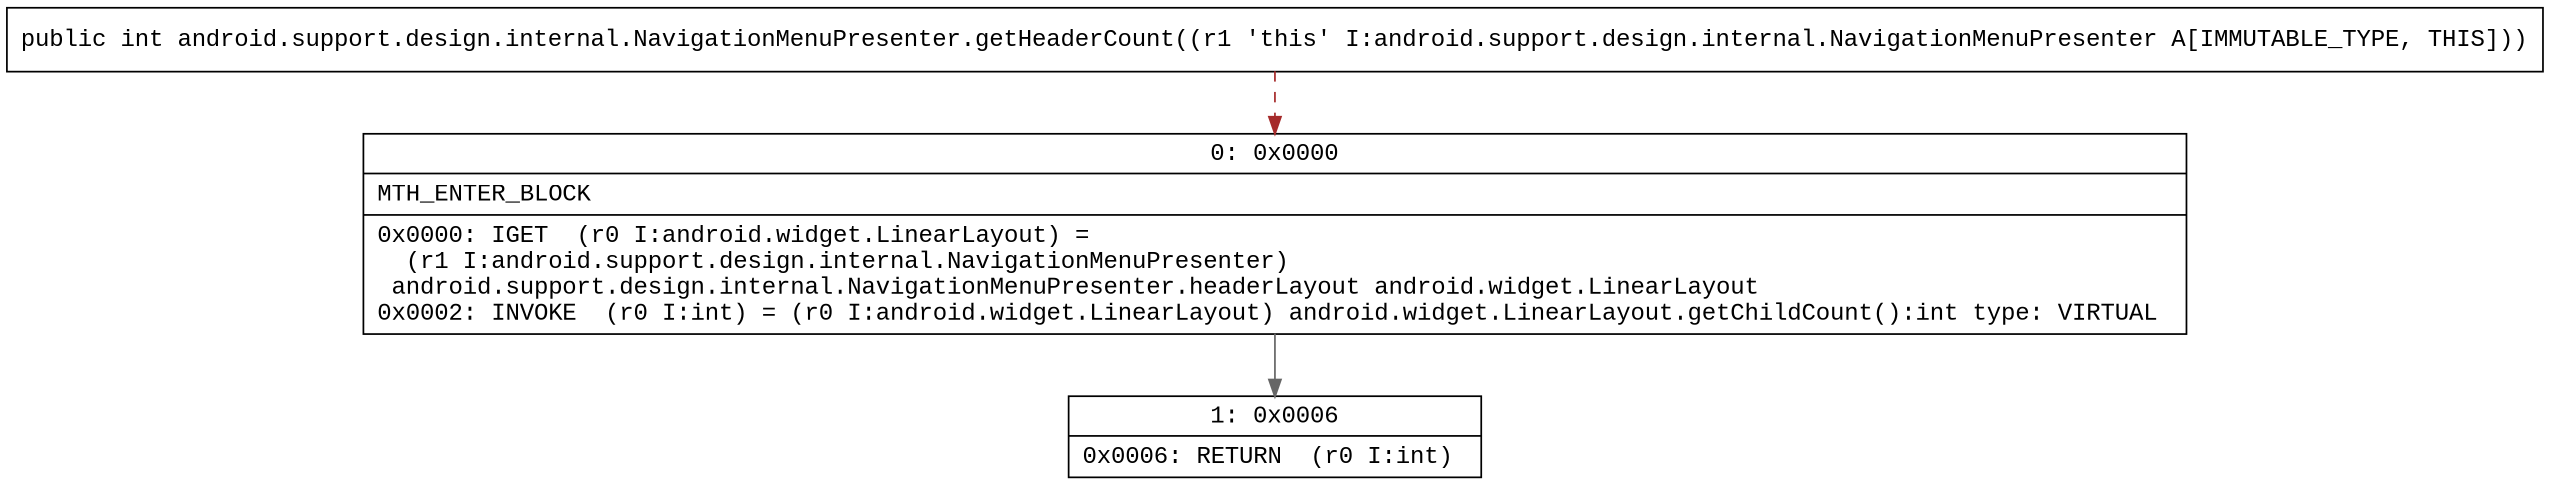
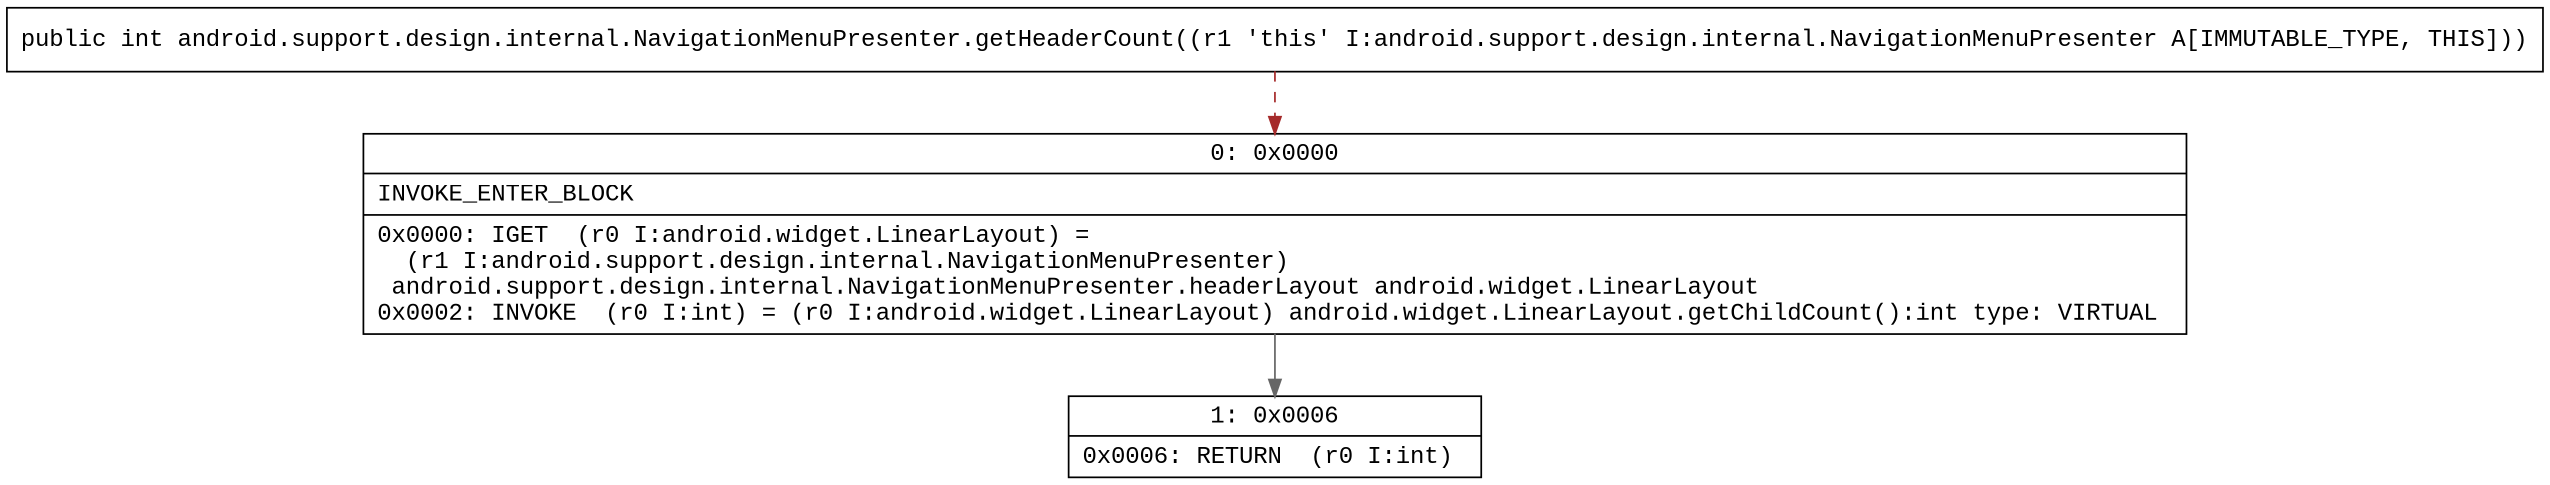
node "0: 0x0000": text "MTH_ENTER_BLOCK" -> "INVOKE_ENTER_BLOCK"
